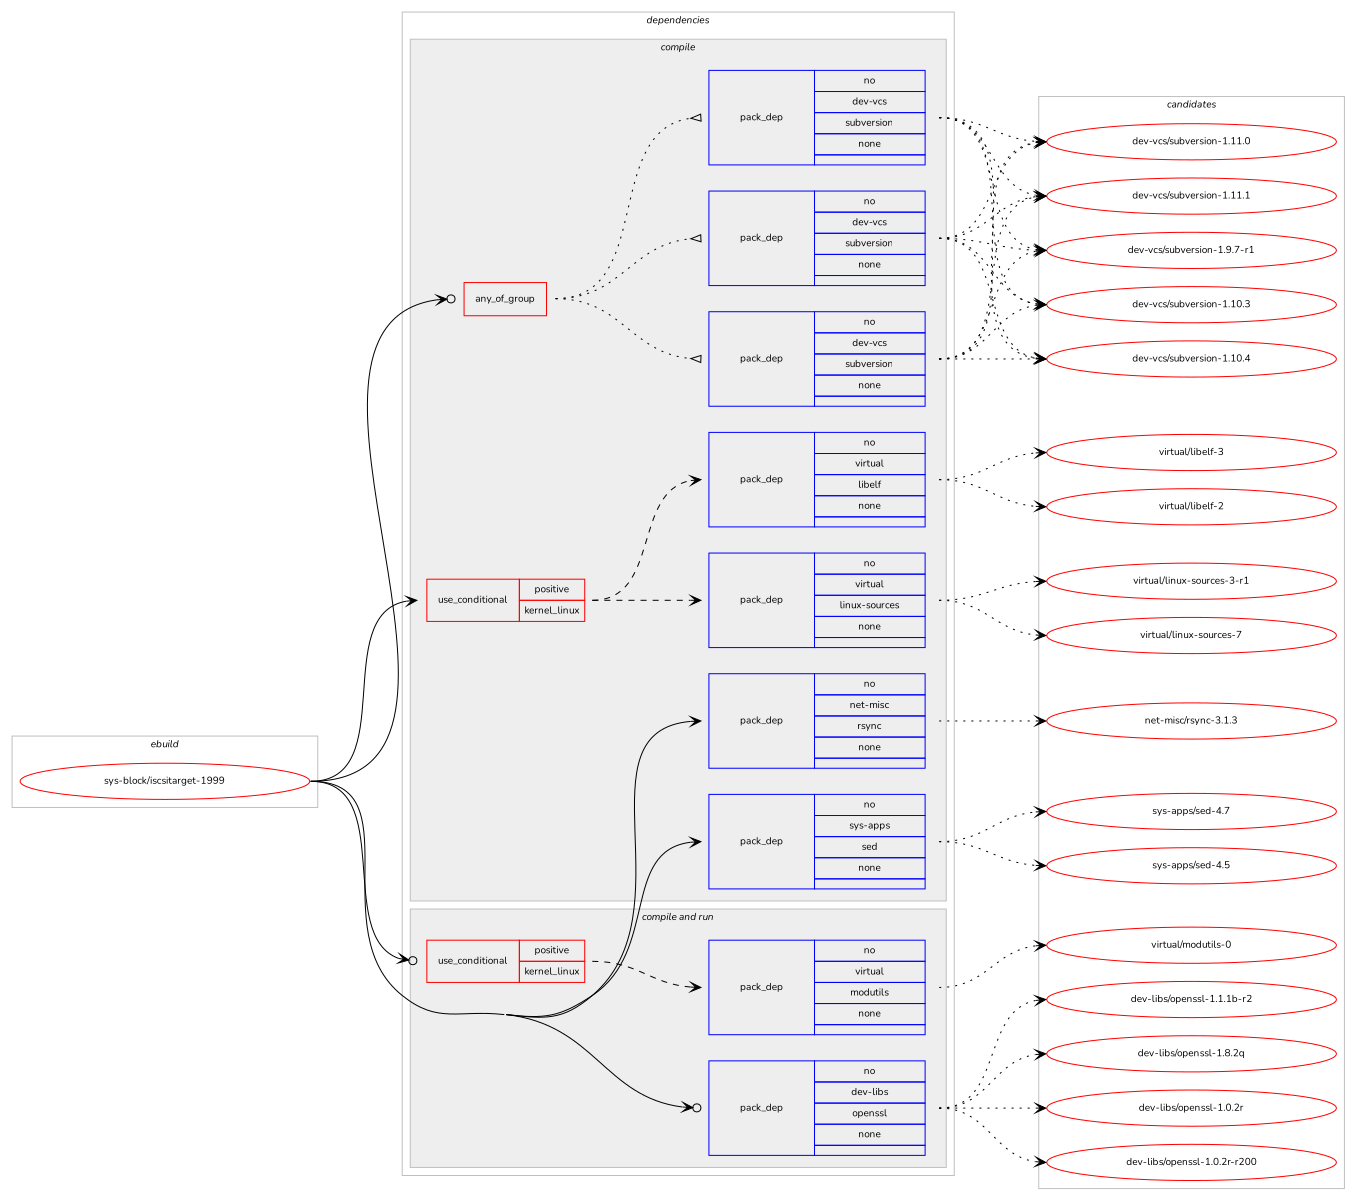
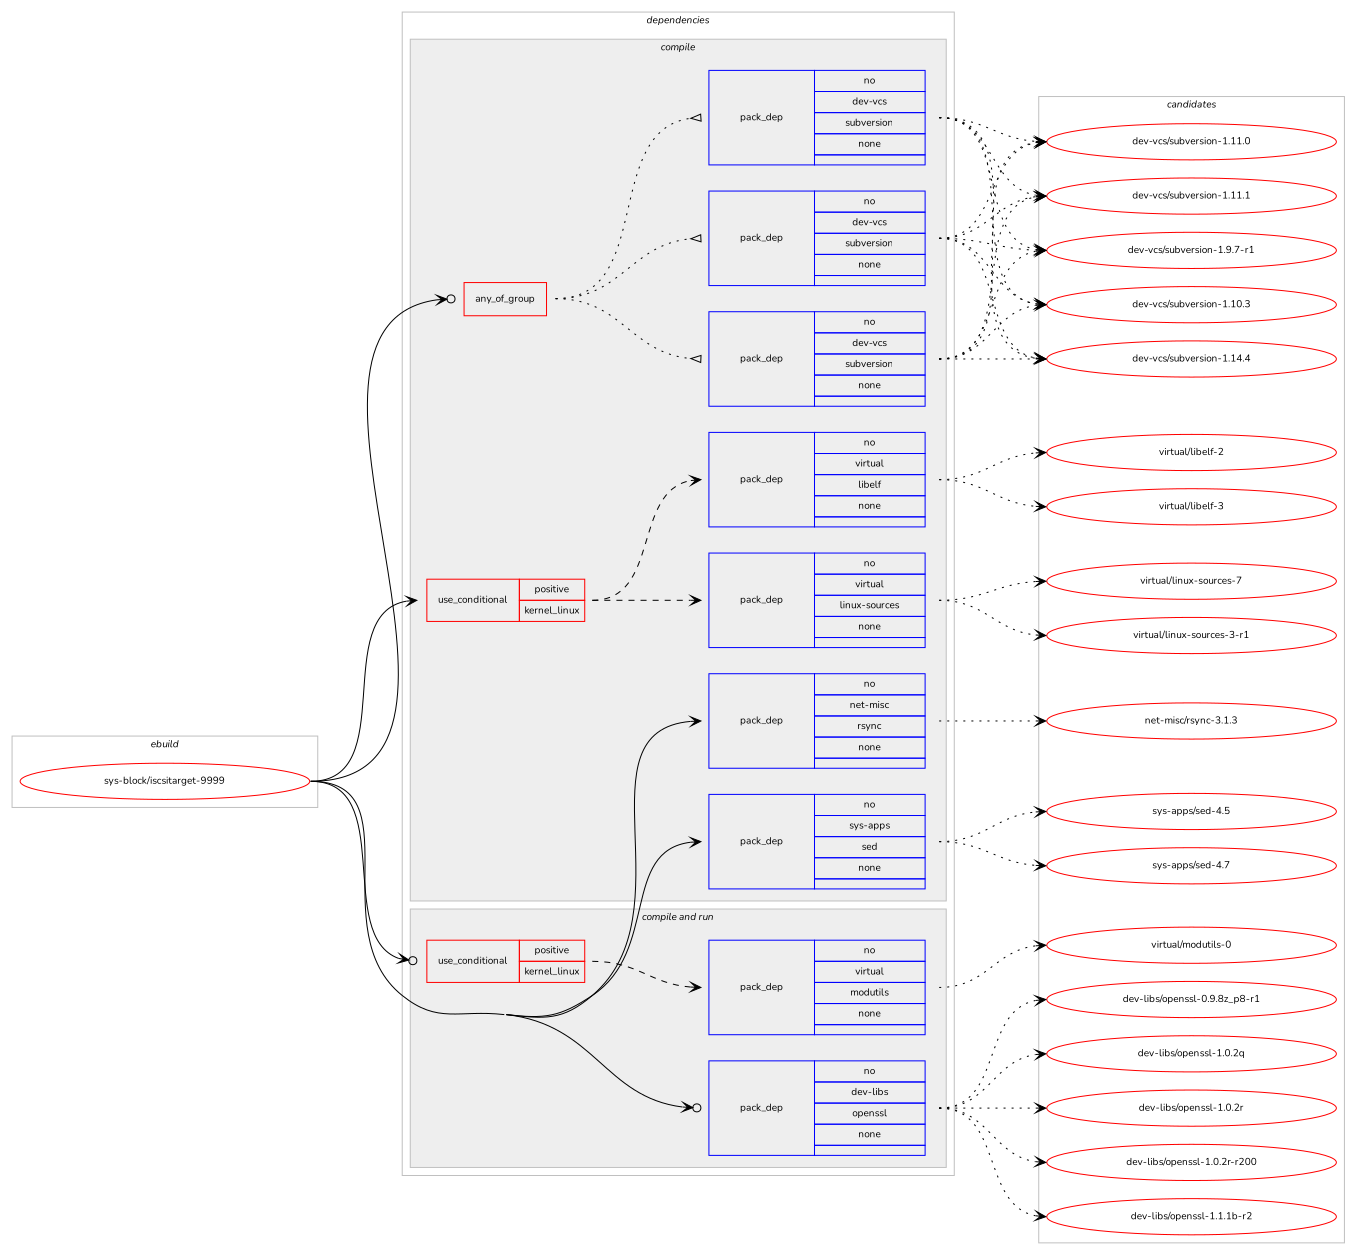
node "dev-vcs/subversion-1.10.4": label "dev-vcs/subversion-1.10.4" -> "dev-vcs/subversion-1.14.4"
node "sys-block/iscsitarget-1999": label "sys-block/iscsitarget-1999" -> "sys-block/iscsitarget-9999"
node "dev-libs/openssl-0.9.8z_p8-r1": added
node "dev-libs/openssl-1.8.2q": label "dev-libs/openssl-1.8.2q" -> "dev-libs/openssl-1.0.2q"
